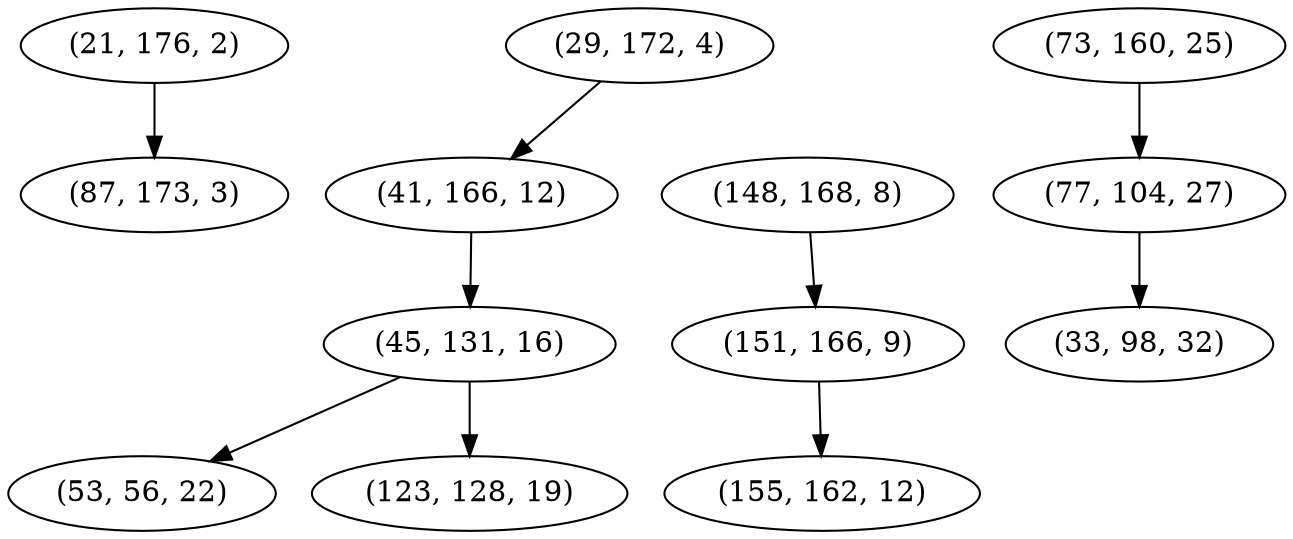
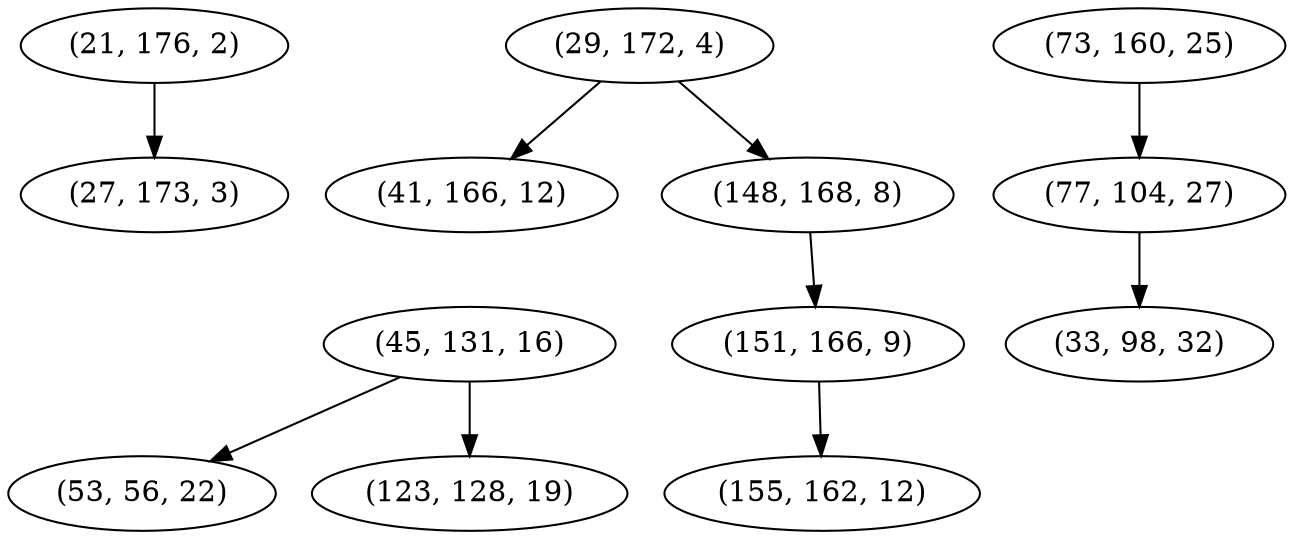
edge "(29, 172, 4)" -> "(148, 168, 8)": added
node "(87, 173, 3)": label "(87, 173, 3)" -> "(27, 173, 3)"
edge "(41, 166, 12)" -> "(45, 131, 16)": removed
